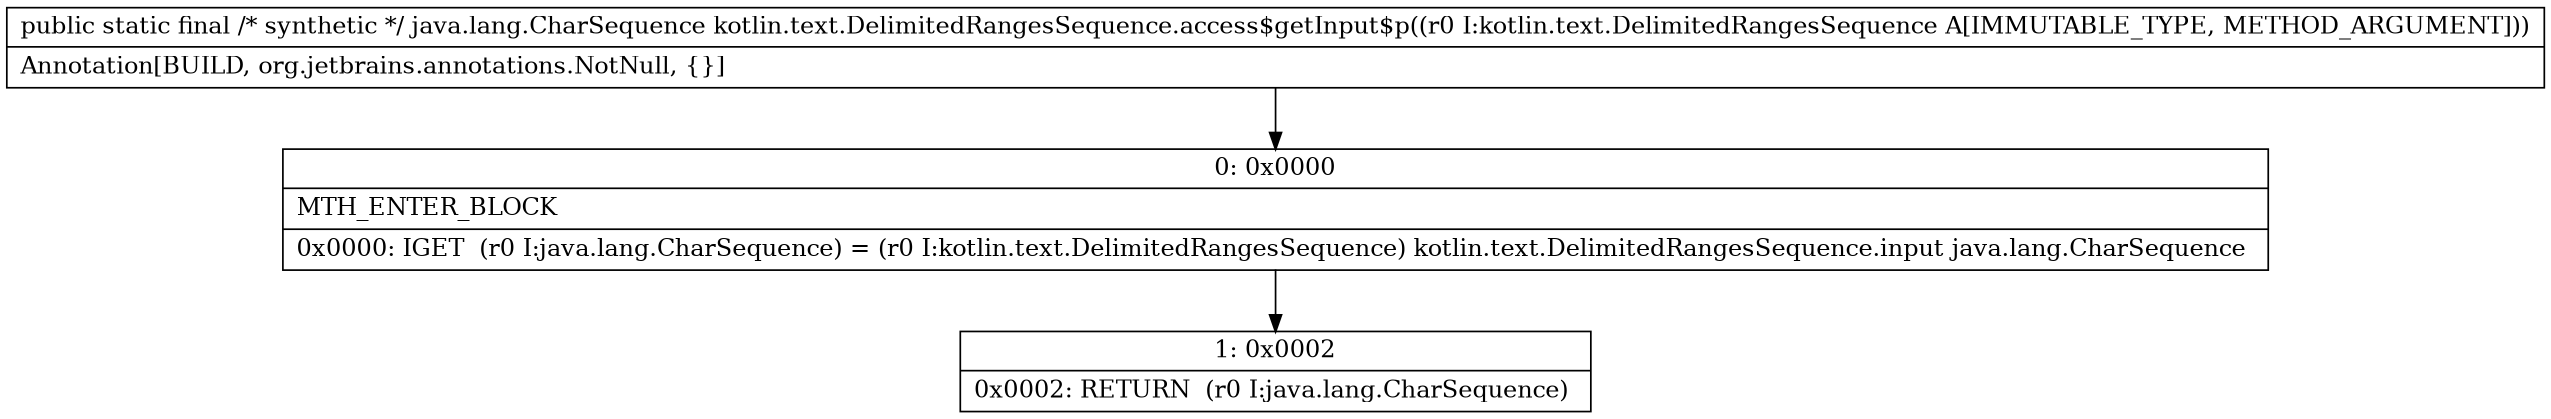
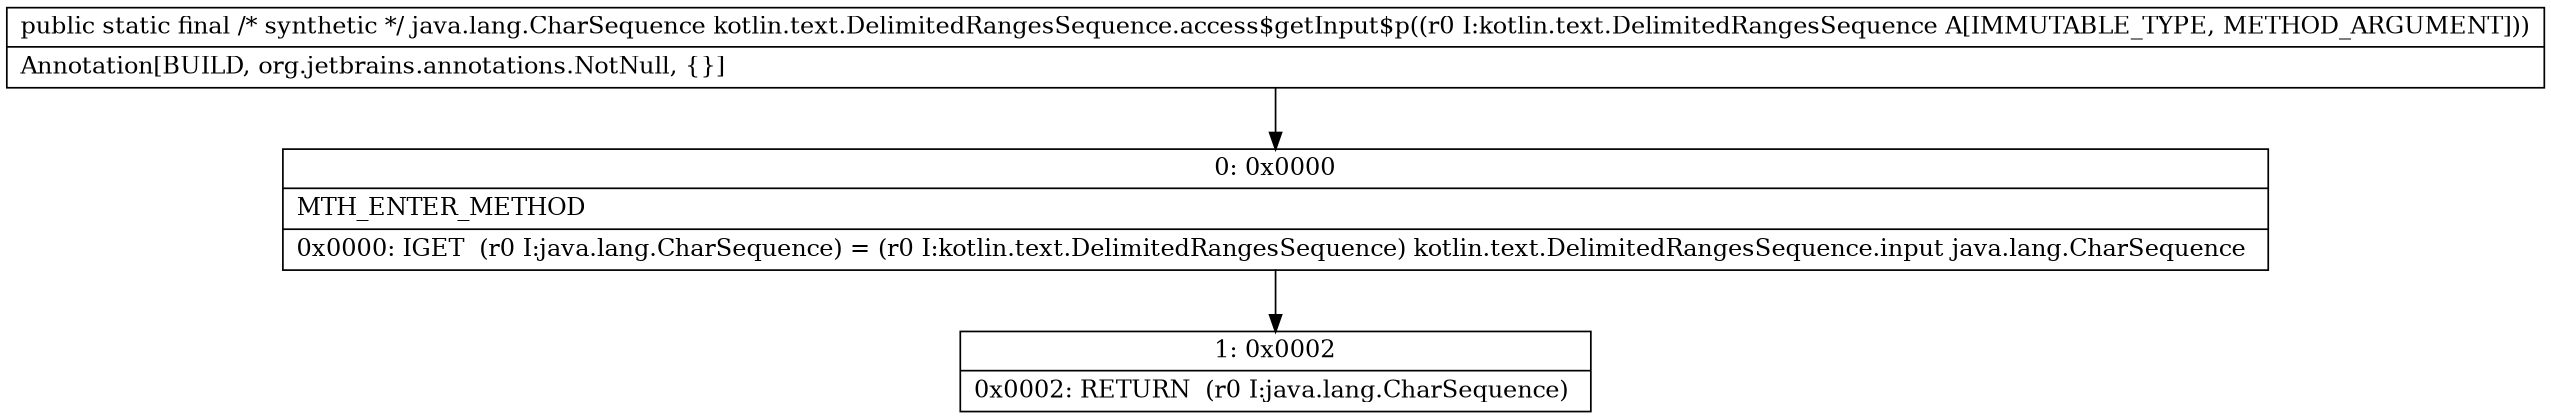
node "0: 0x0000": text "MTH_ENTER_BLOCK" -> "MTH_ENTER_METHOD"
